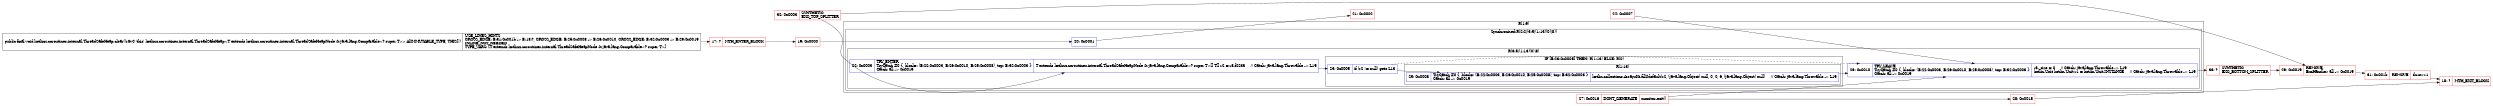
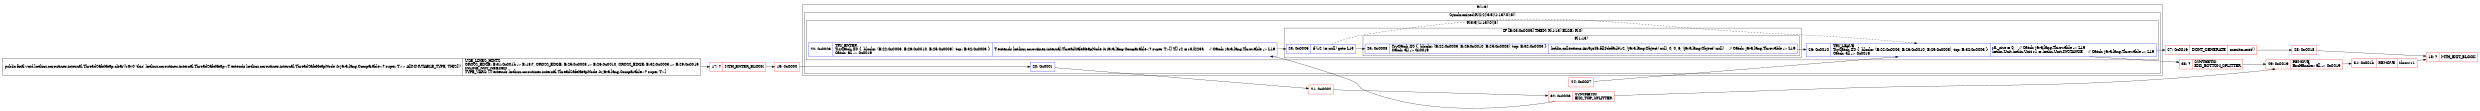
edge "27: 0x0016" -> "26: 0x0010": reversed
edge "21: 0x0002" -> "32: 0x0003": added
